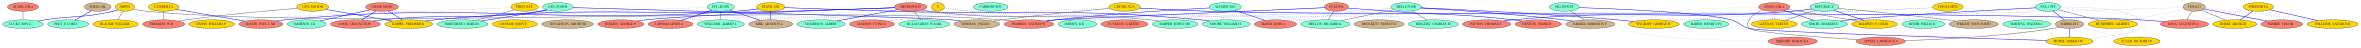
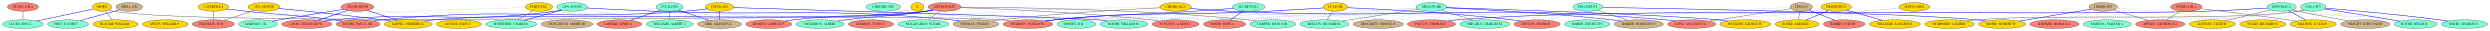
node "GULF.OIL": fillcolor salmon -> gold
edge "STAND..OIL.2" -- "SPAHR  CHARLES E": removed
edge "NAT..CITY" -- "HARRIS.INT": now "NAT..CITY" -- "BOYER  WILLIS B"
edge "METROPOLIT" -- "FUNSTON  G KEITH": style dotted -> bold
